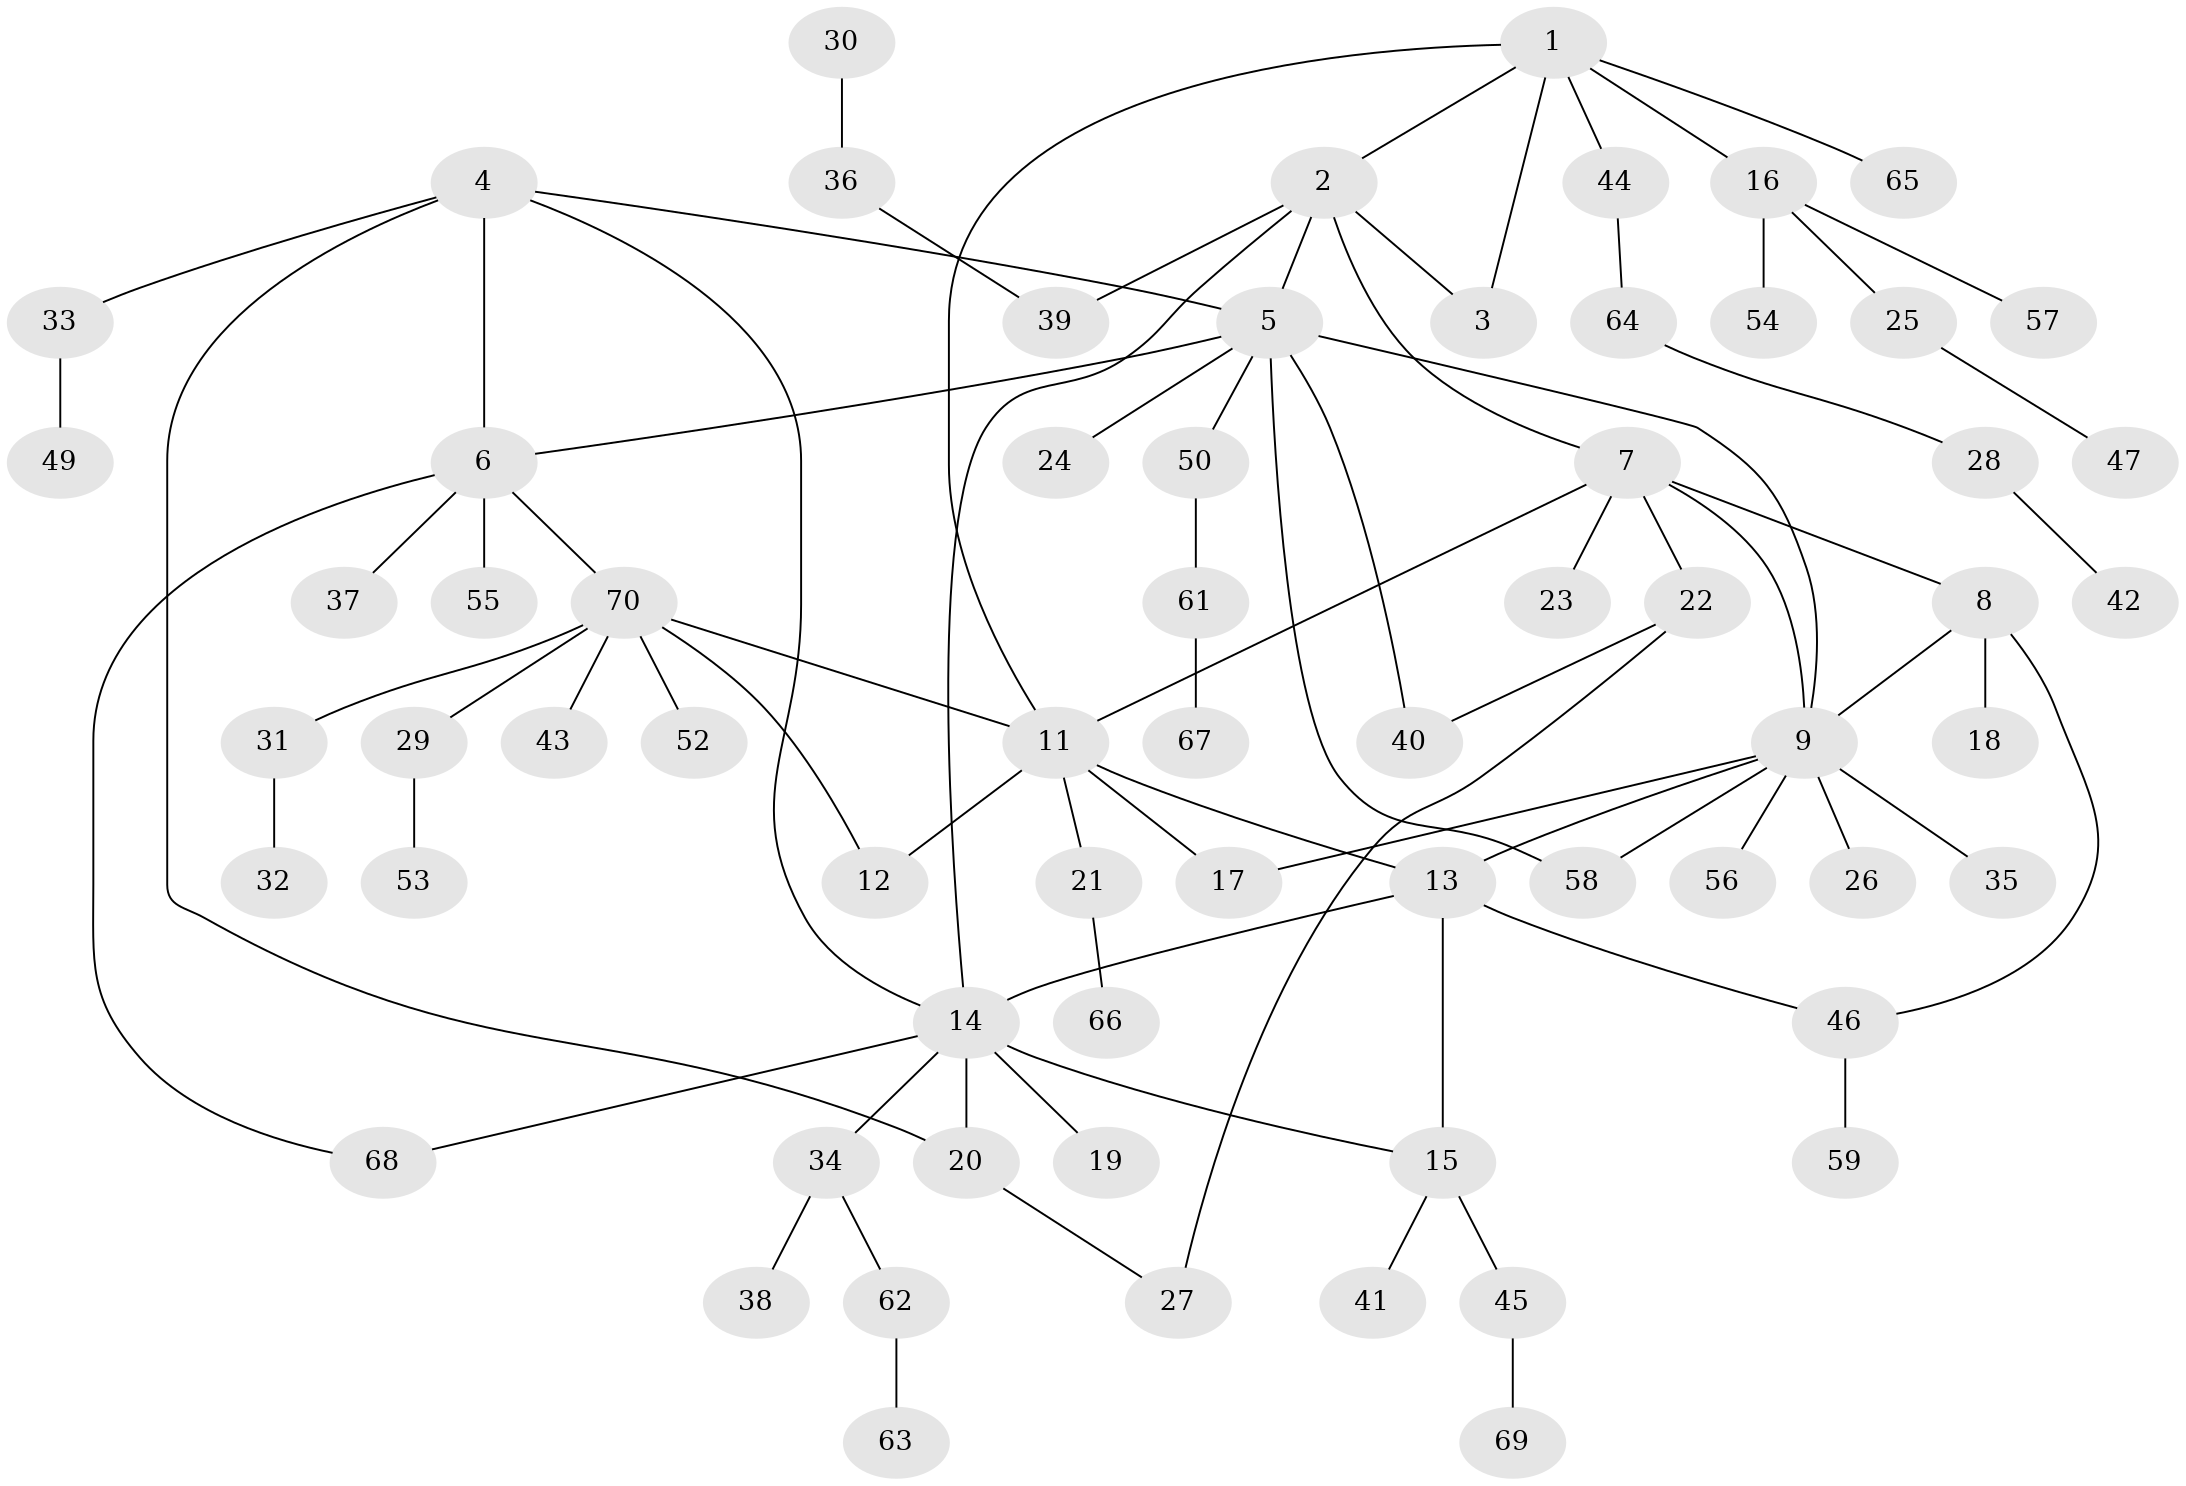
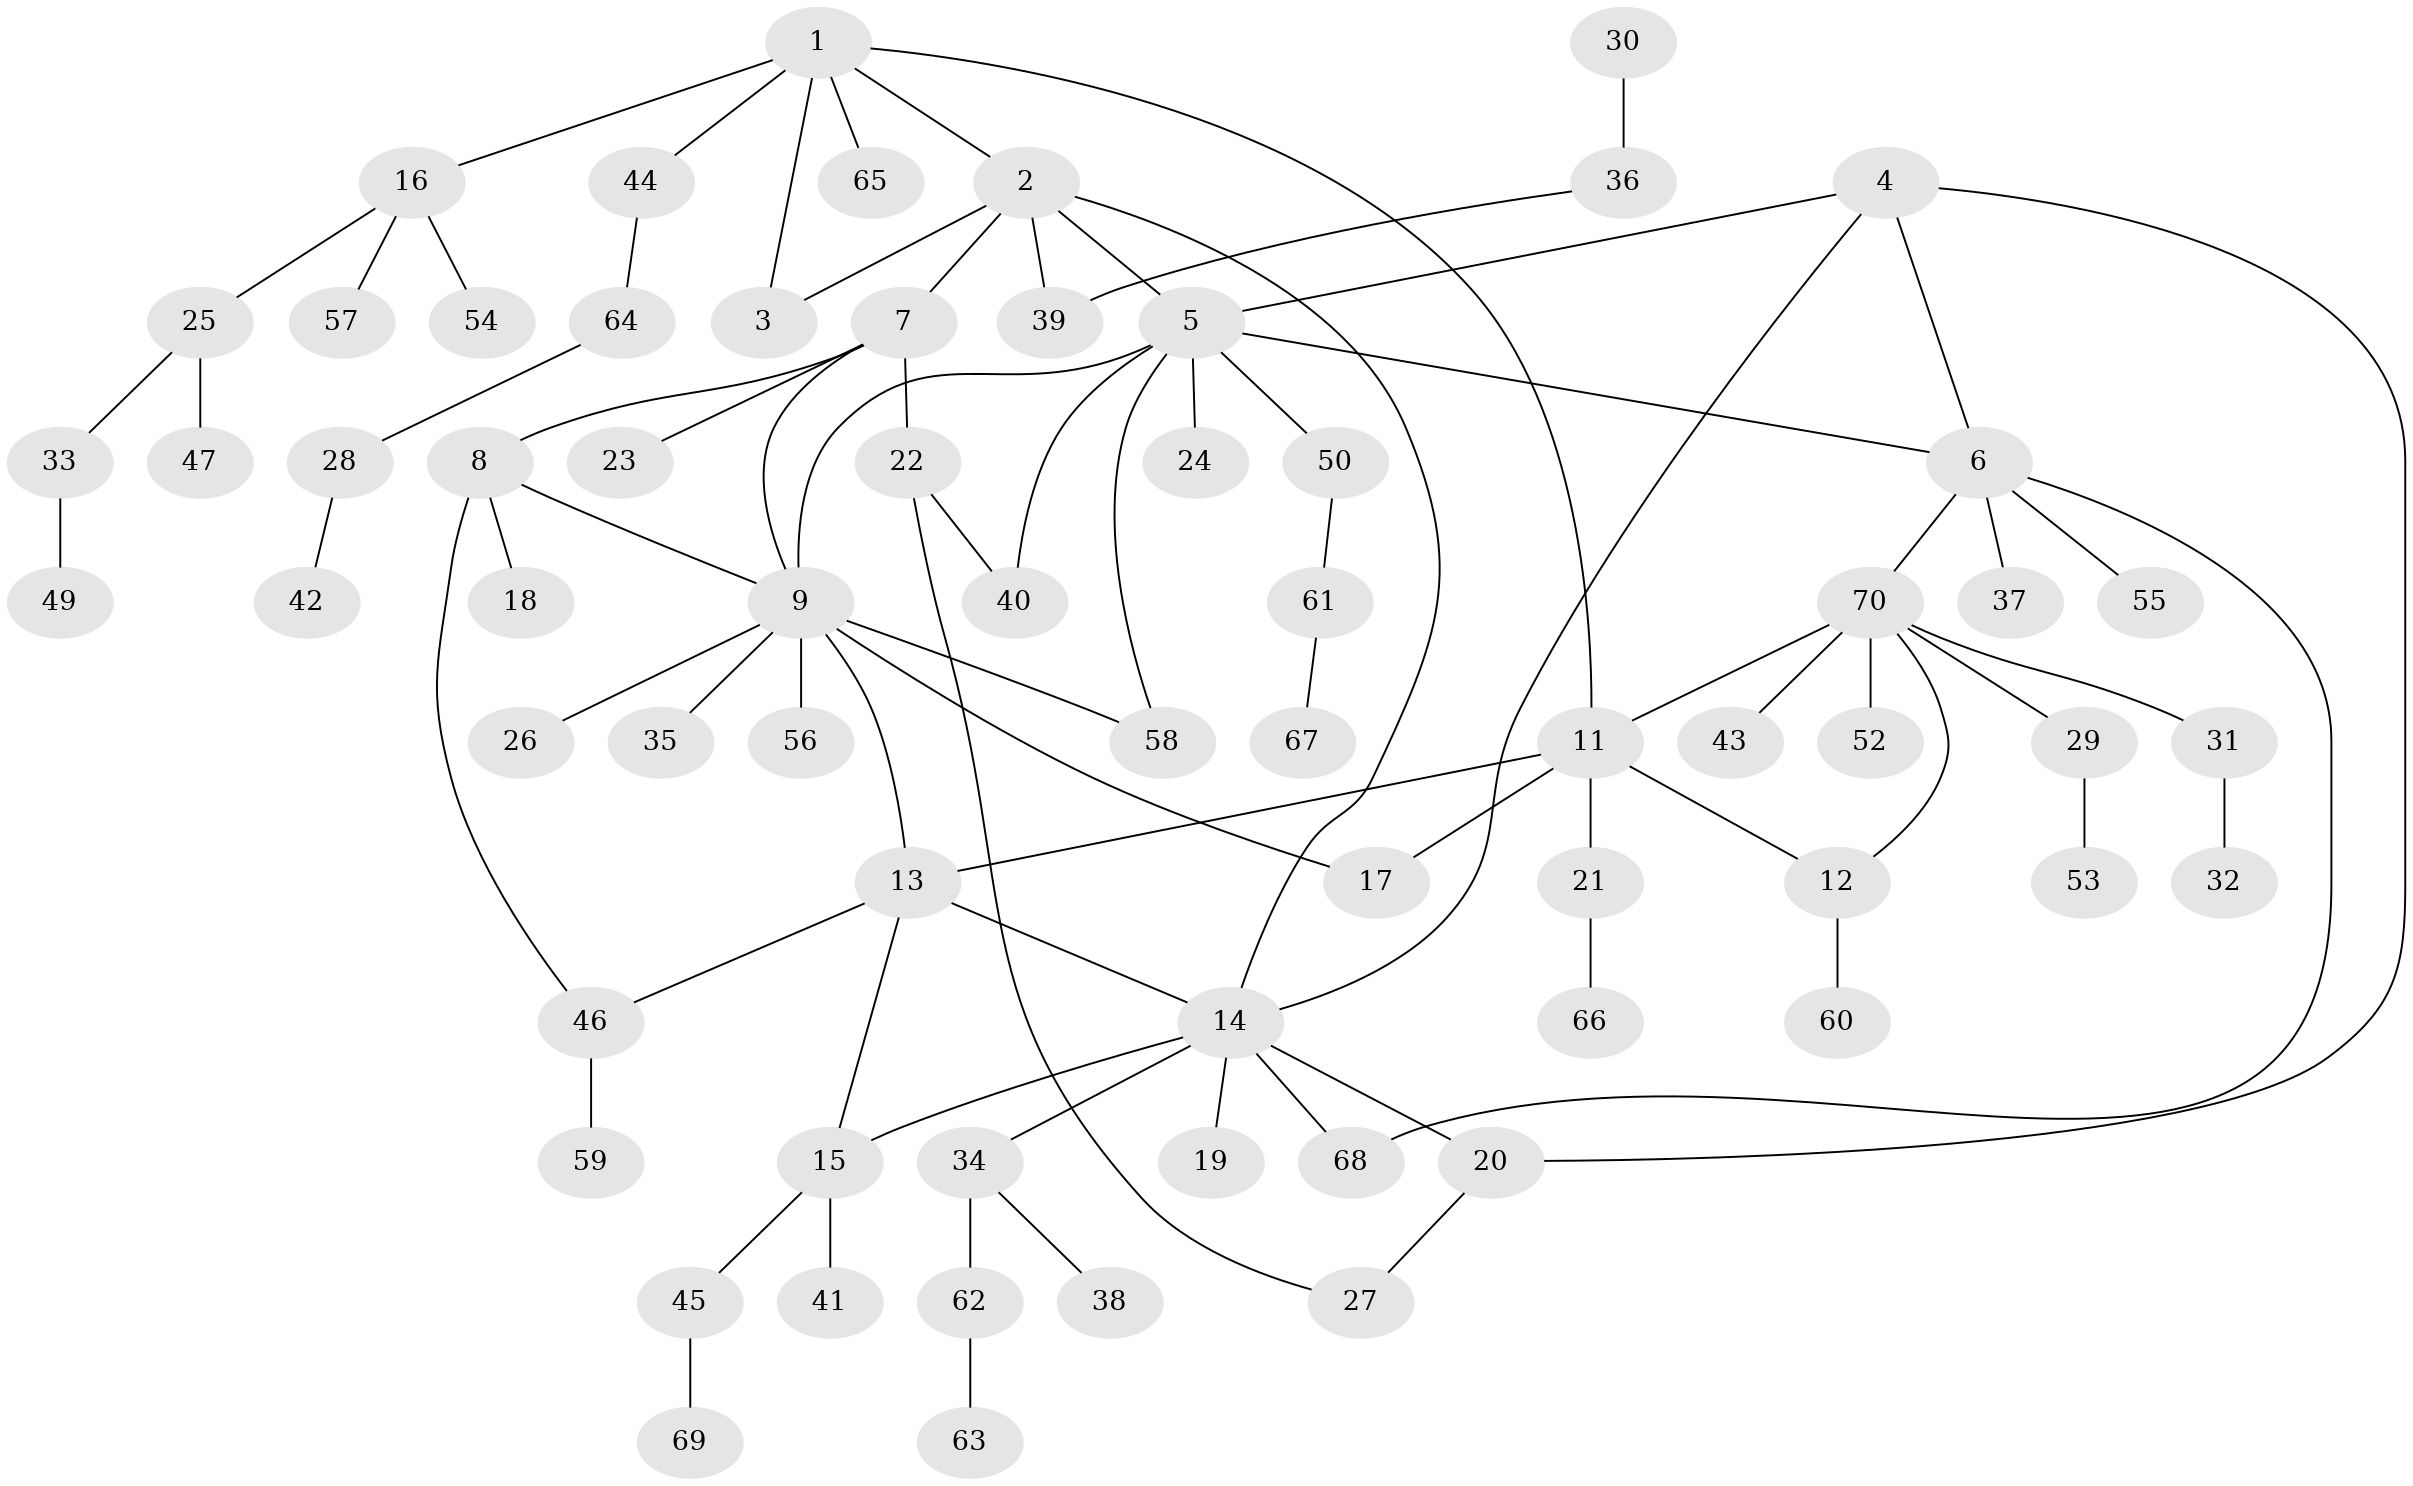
edge "4" -- "33": now "25" -- "33"
edge "7" -- "11": removed
node "60": added
